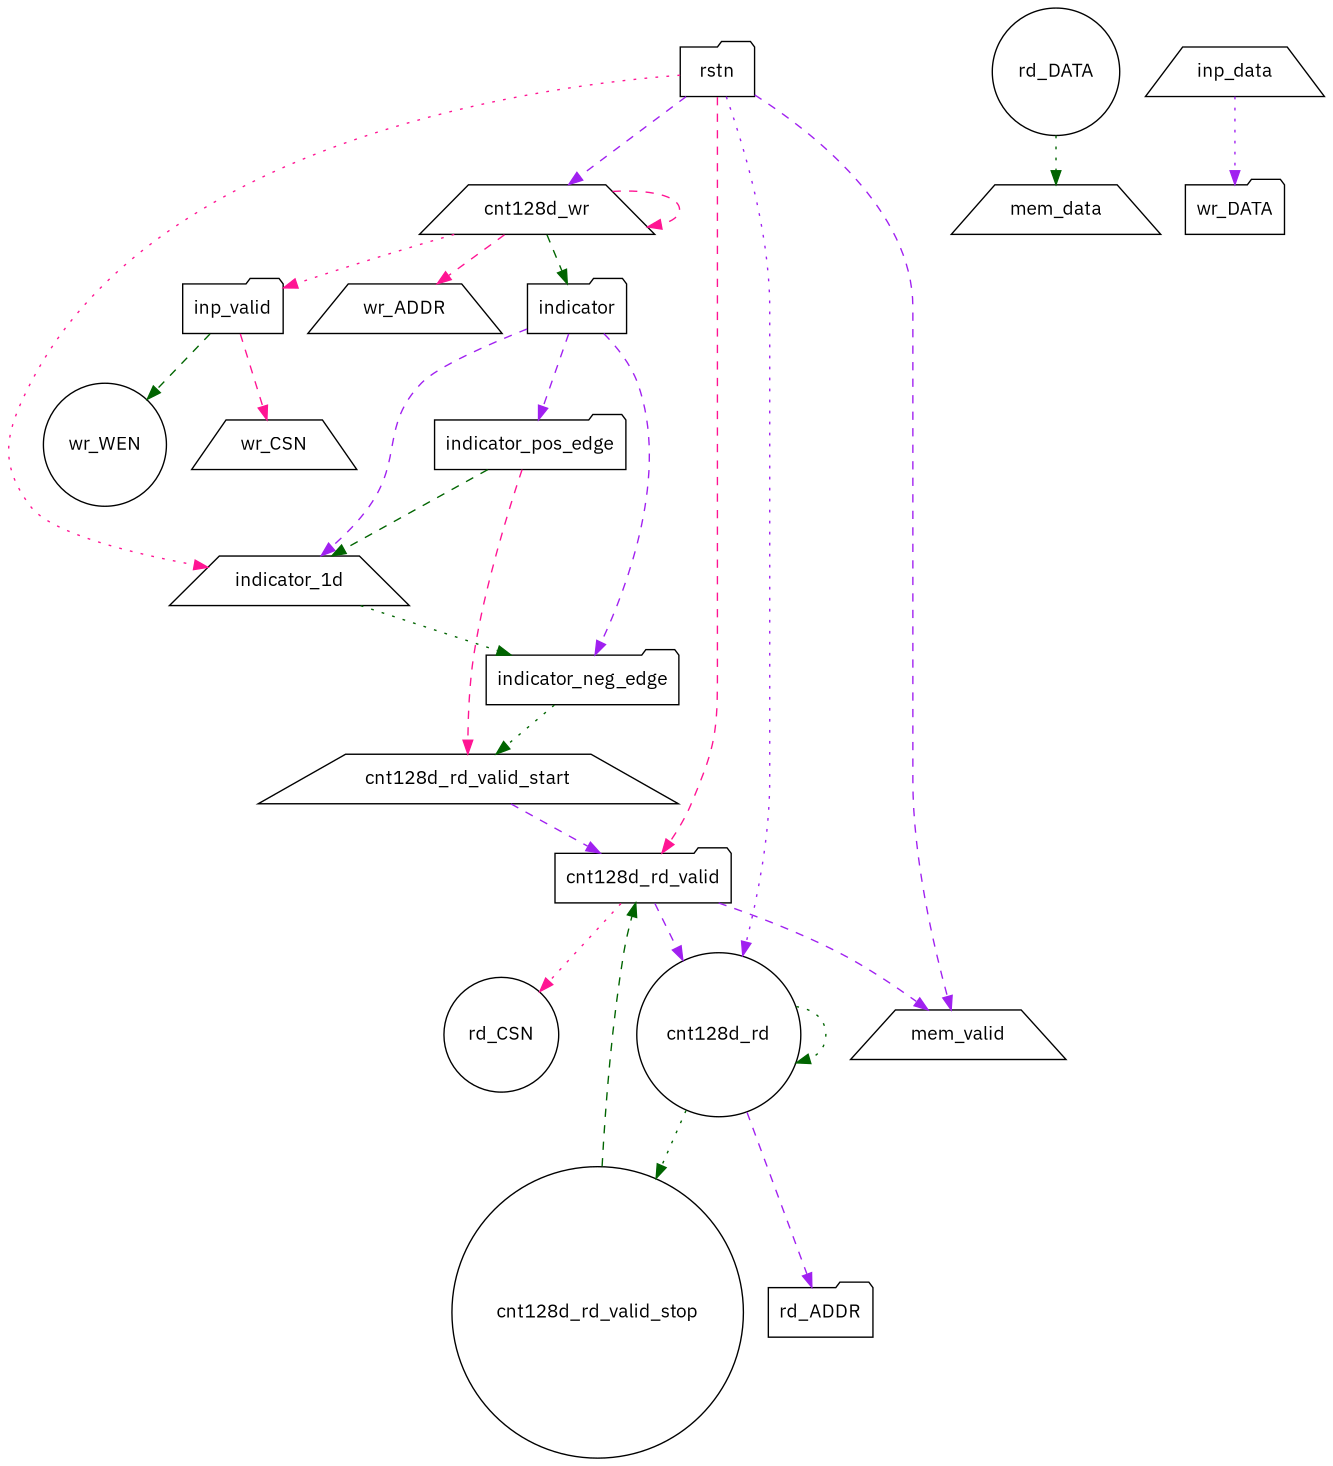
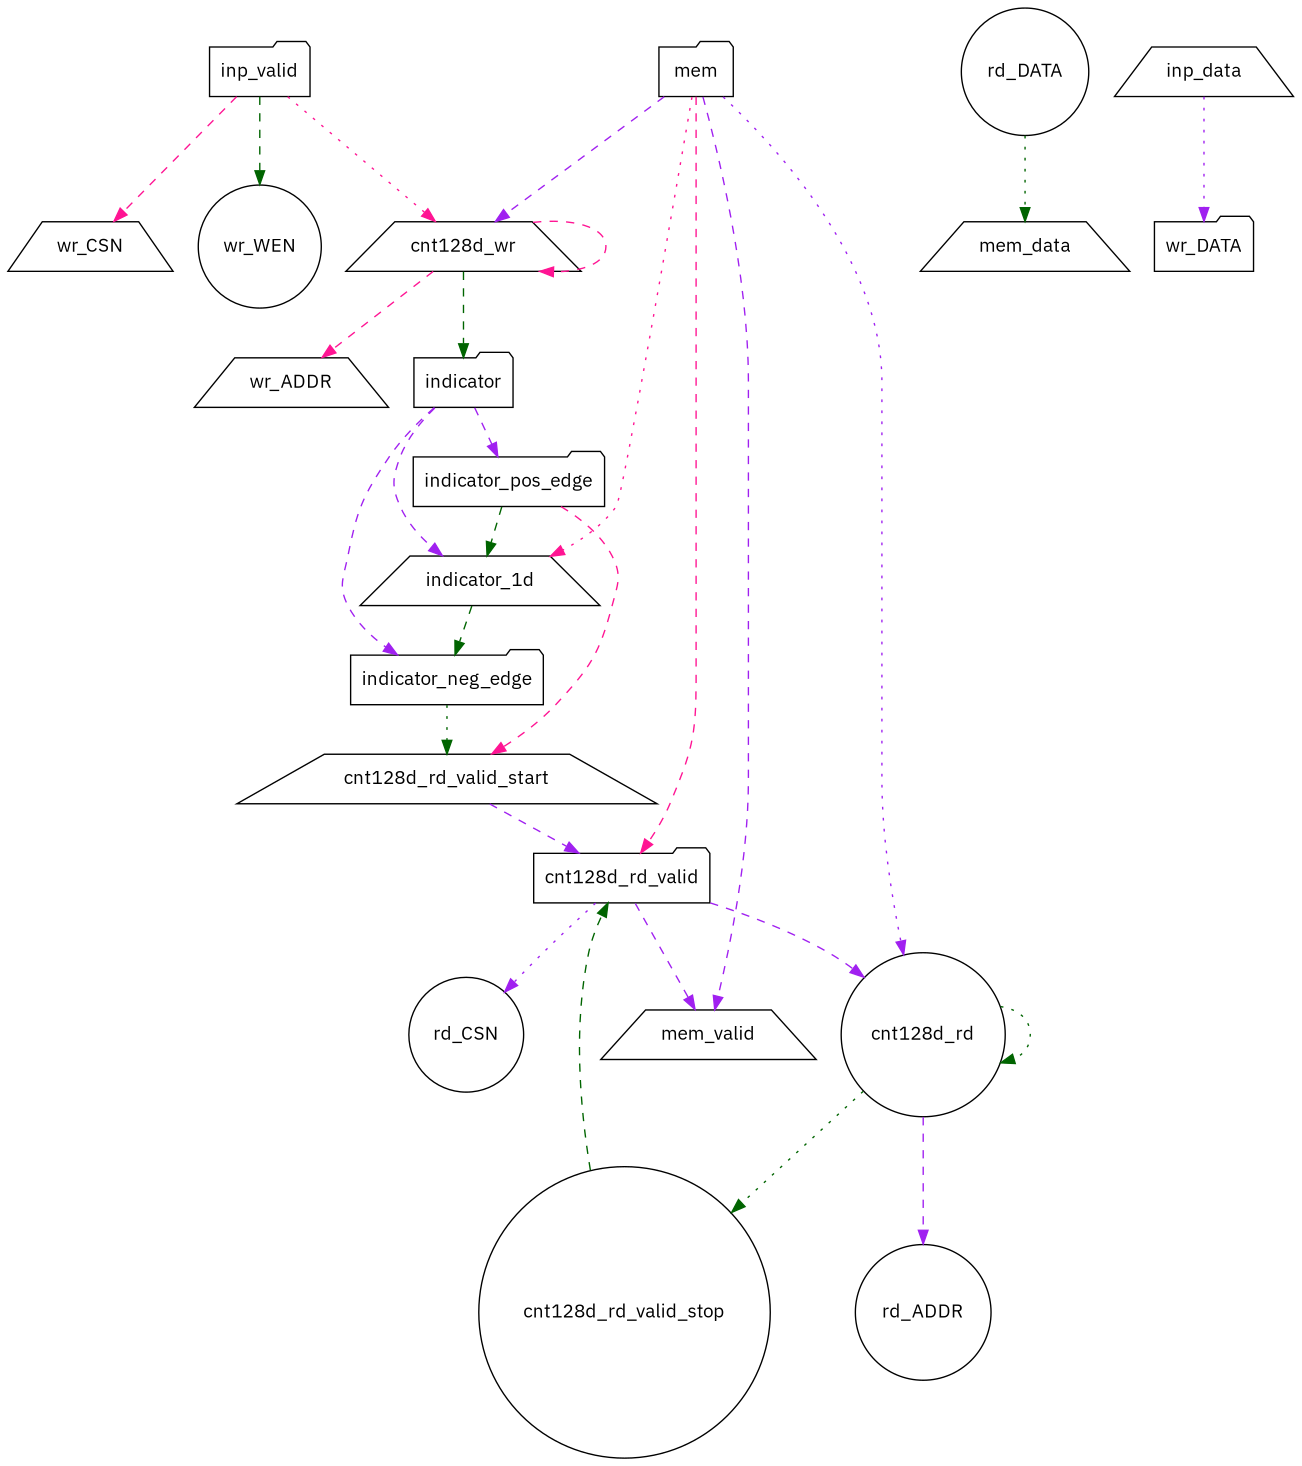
node "rstn": label "rstn" -> "mem"
edge "cnt128d_wr" -> "inp_valid": reversed
edge "indicator_1d" -> "indicator_neg_edge": style dotted -> dashed
edge "cnt128d_rd_valid" -> "rd_CSN": color deeppink -> purple
node "rd_ADDR": shape folder -> circle
